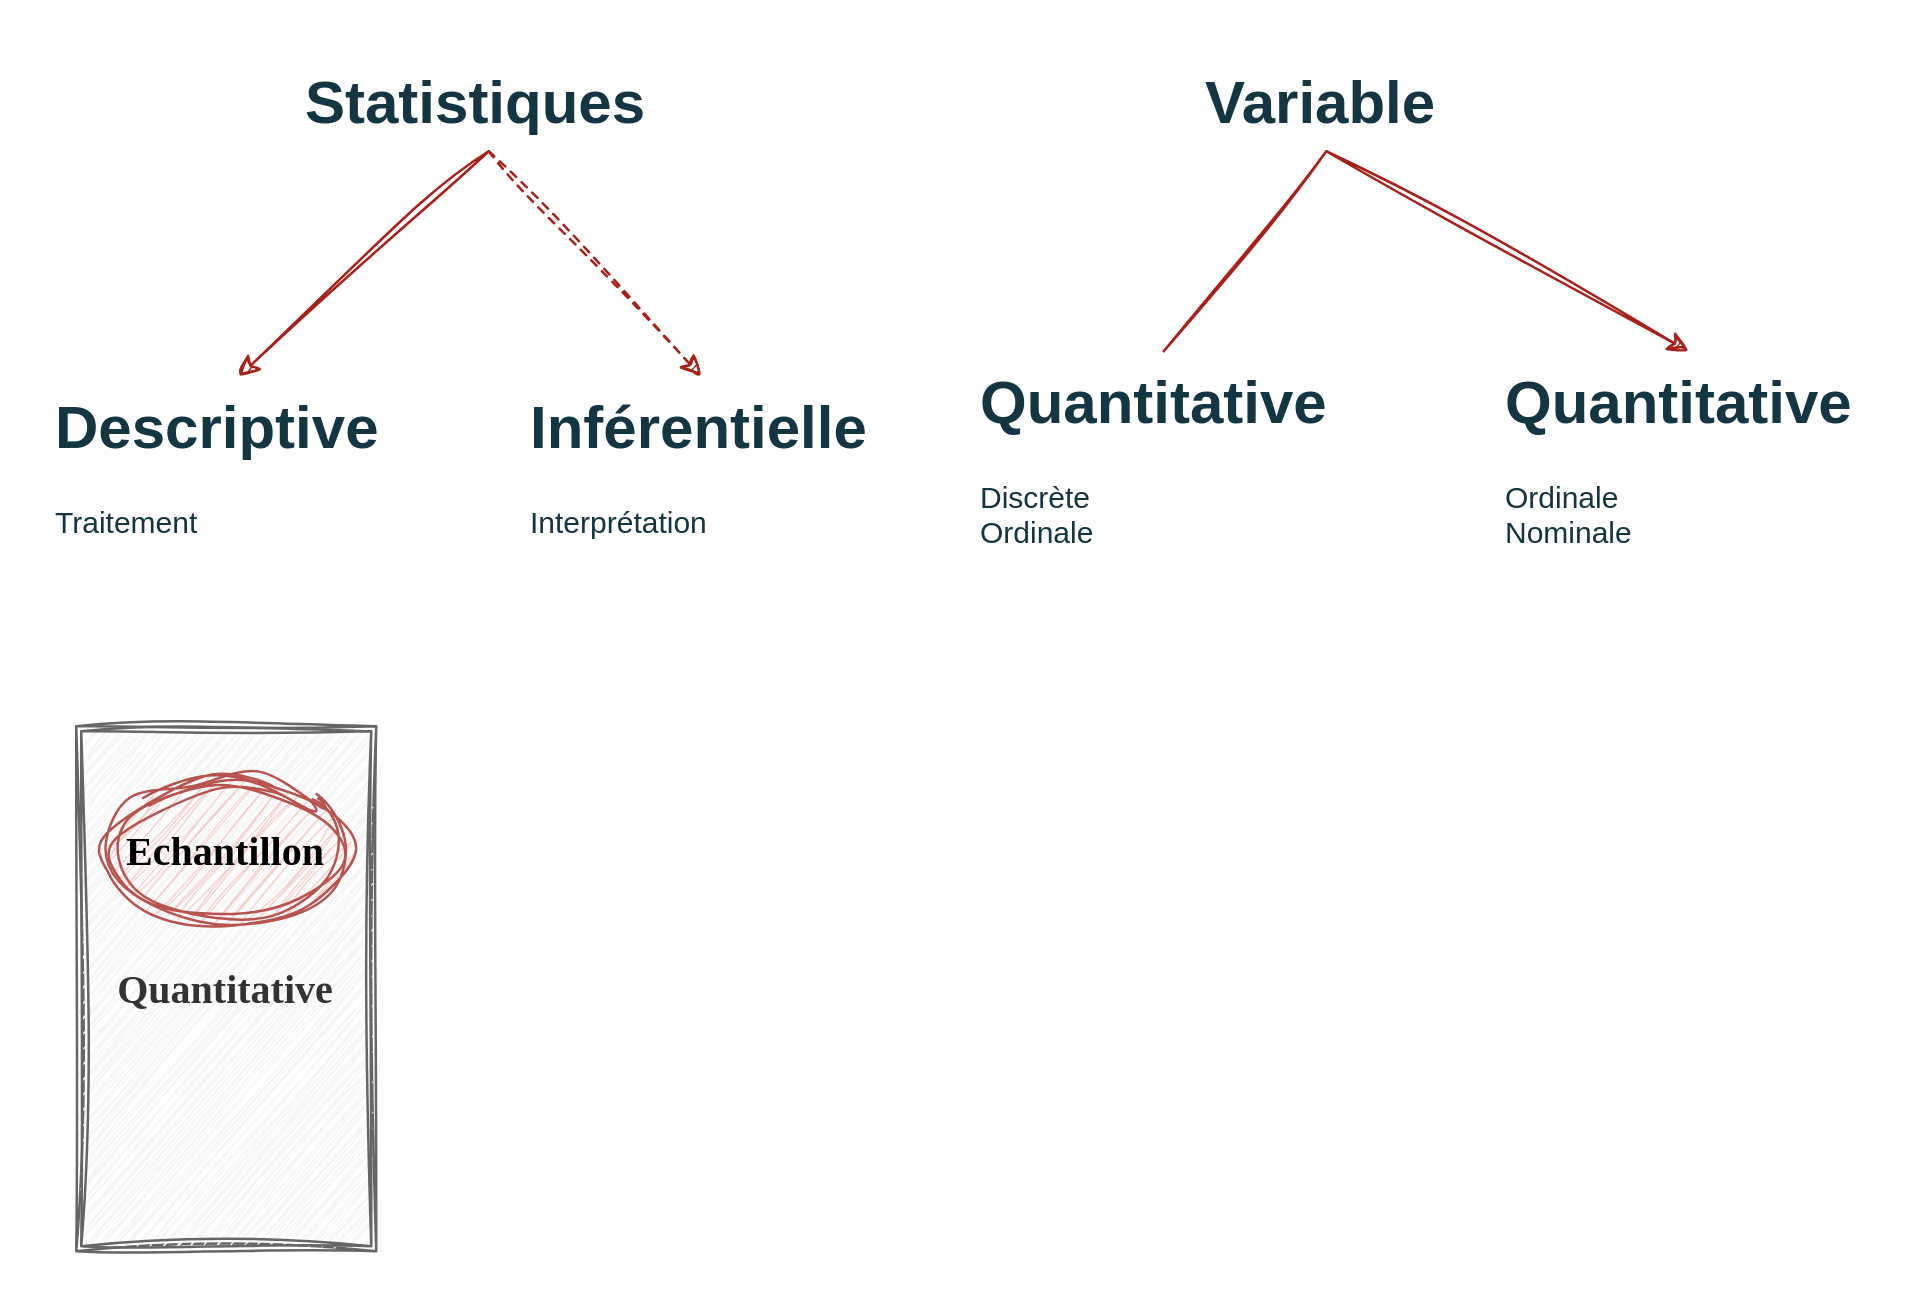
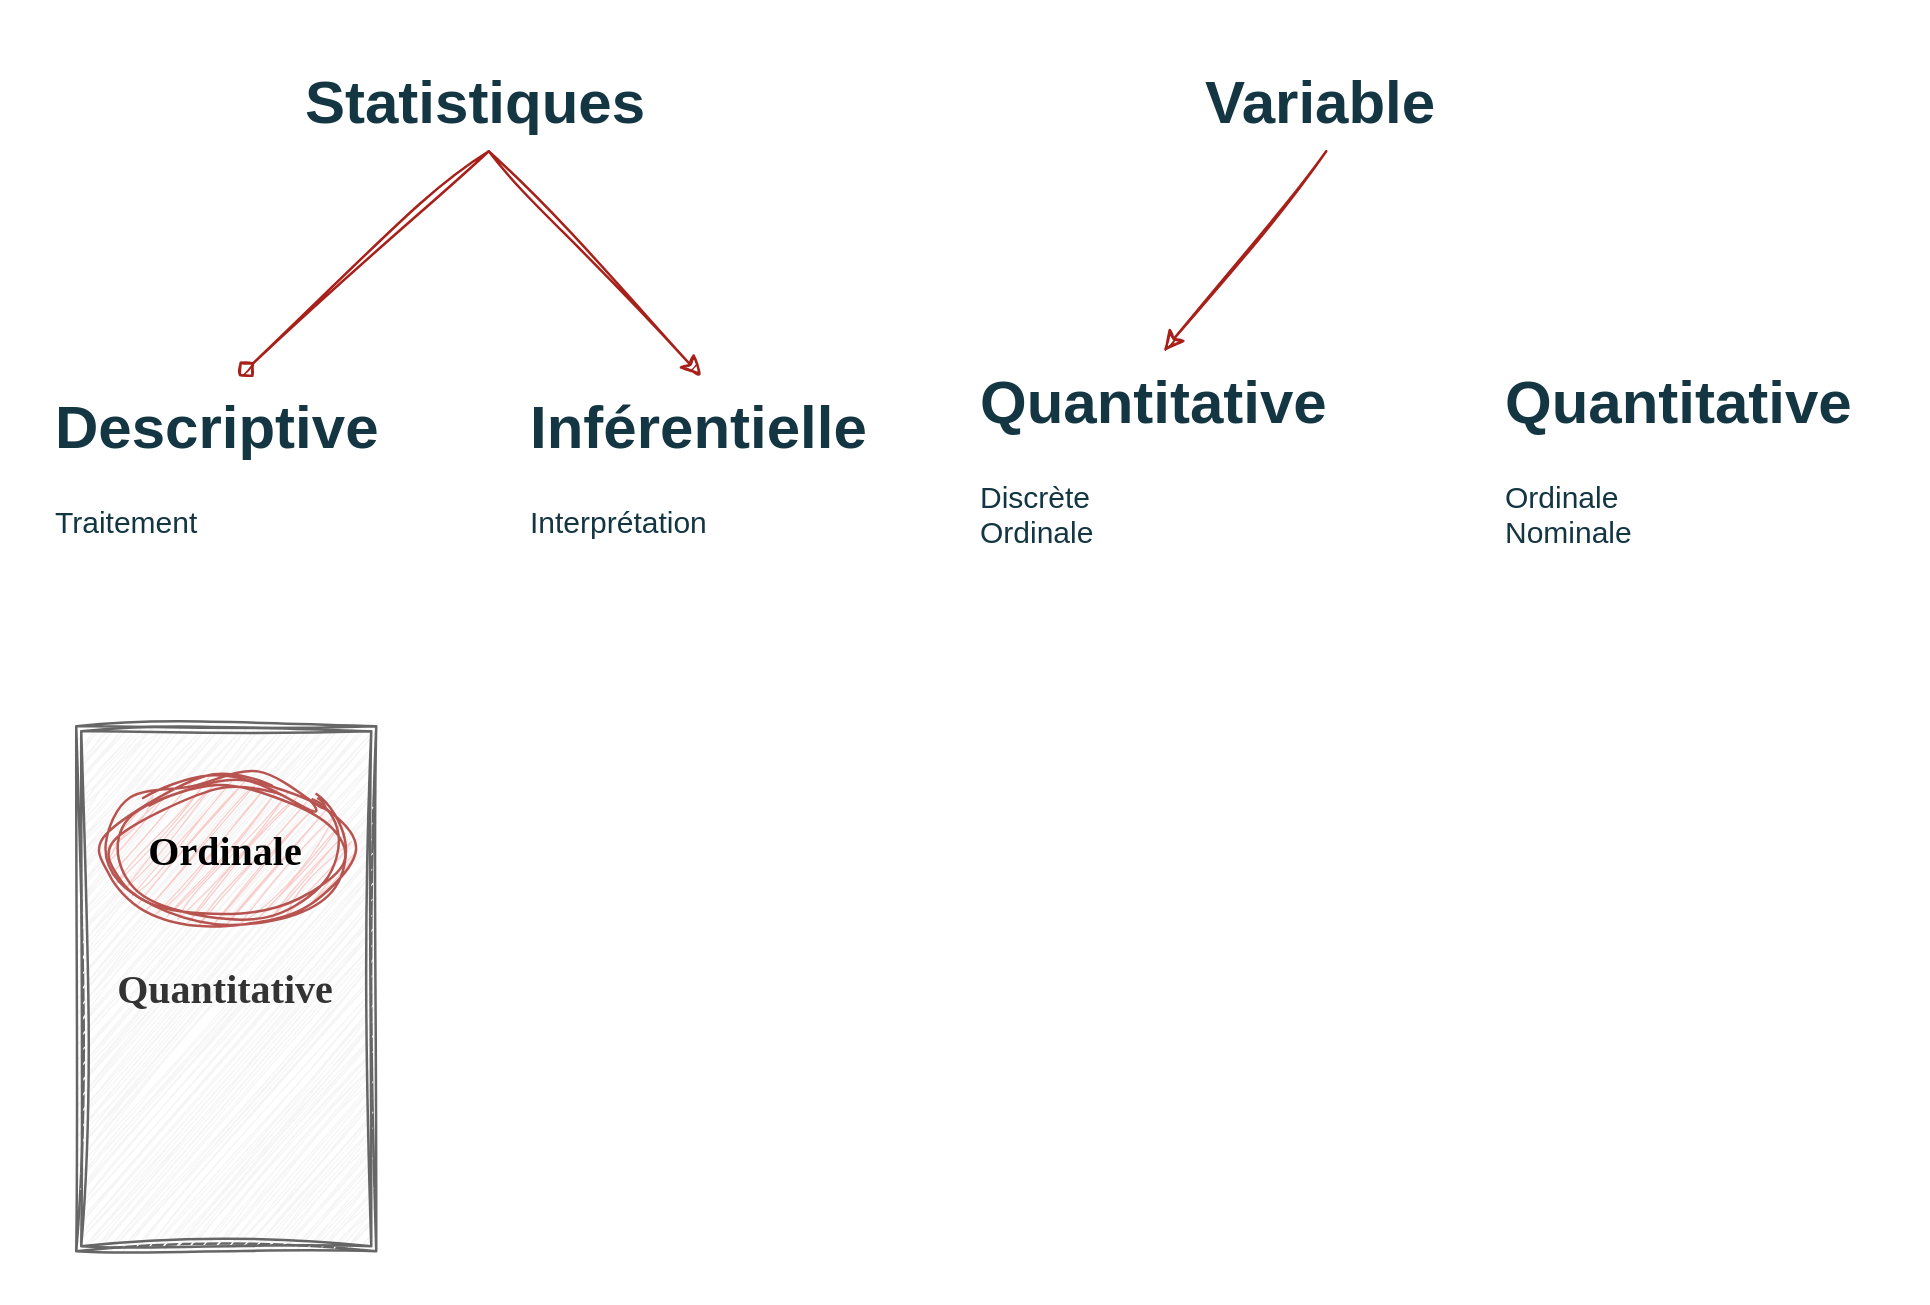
edge "Variable" -> "Quantitative Ordinale Nominale": removed
edge "Statistiques" -> "Inférentielle Interprétation": style dashed -> solid
edge "Variable" -- "Quantitative Discrète Ordinale": arrowhead none -> classic
edge "Statistiques" -> "Descriptive Traitement": arrowhead classic -> diamond
node "Echantillon": label "Echantillon" -> "Ordinale"
